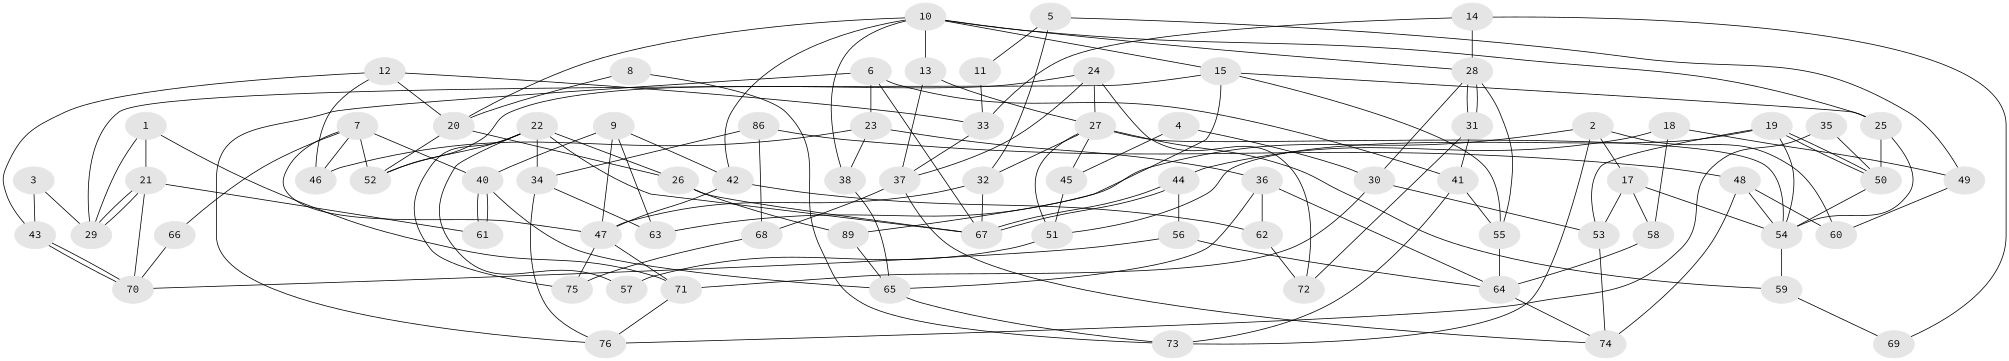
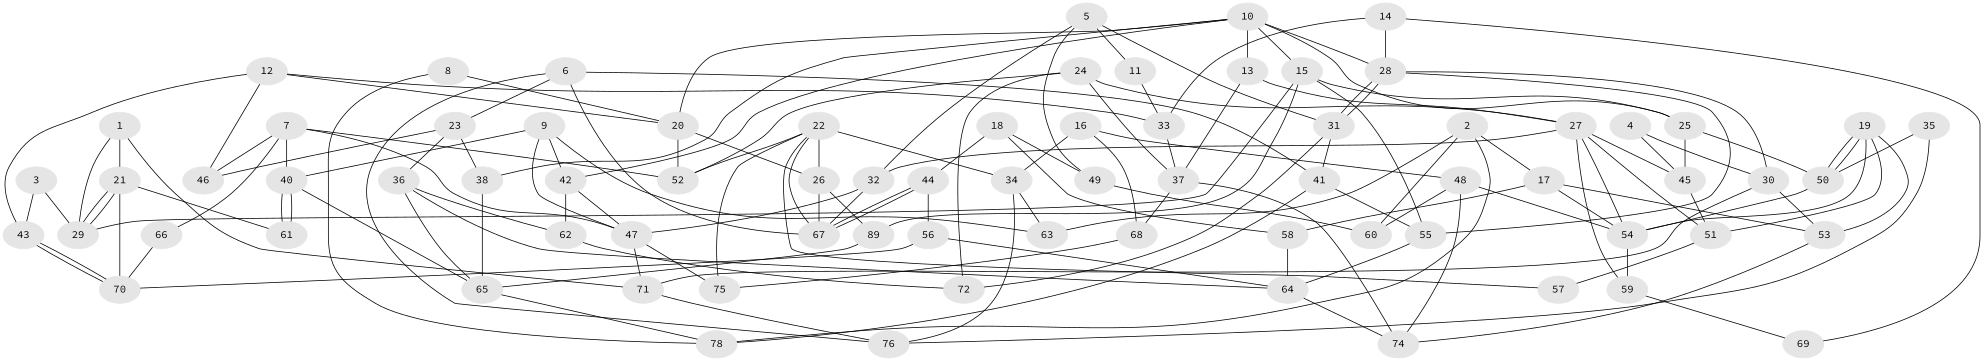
edge "5" -- "31": added
node "86": label "86" -> "16"
edge "25" -- "54": now "25" -- "45"
node "73": label "73" -> "78"
